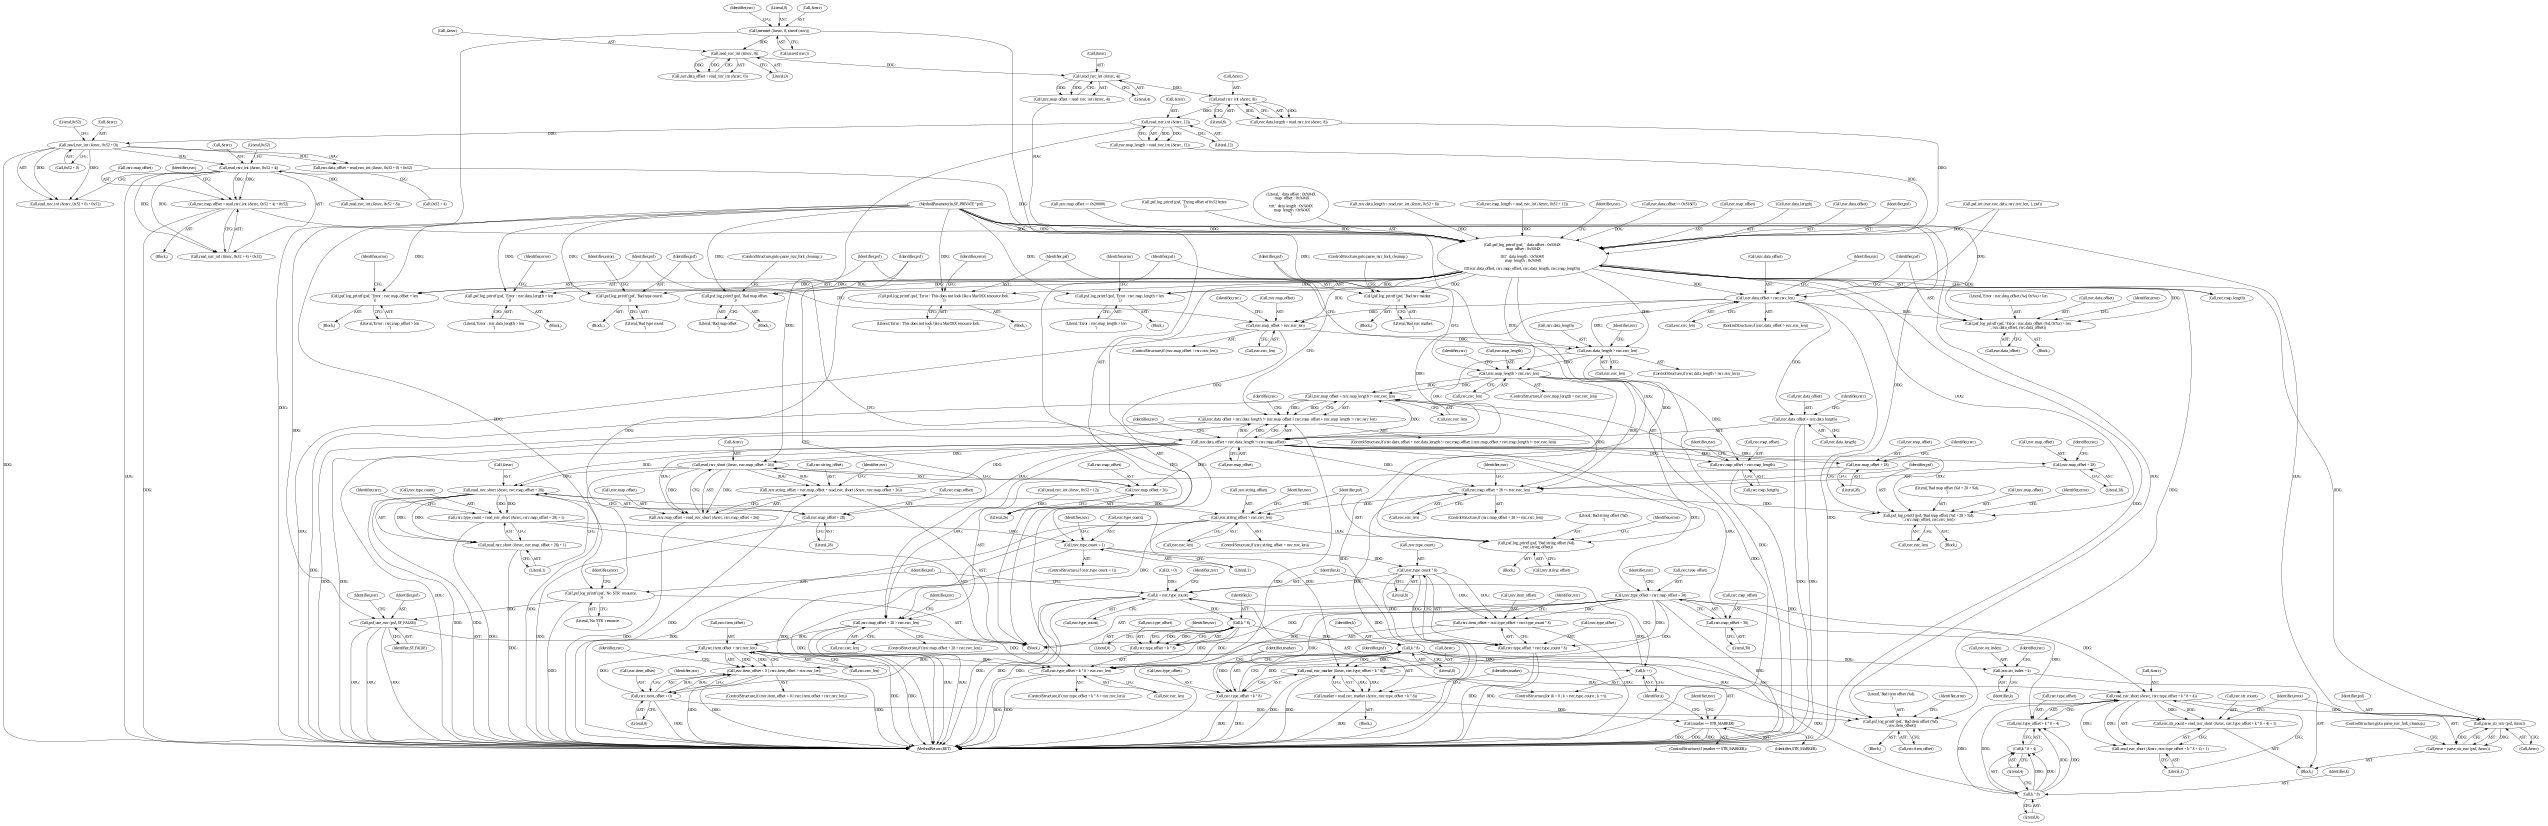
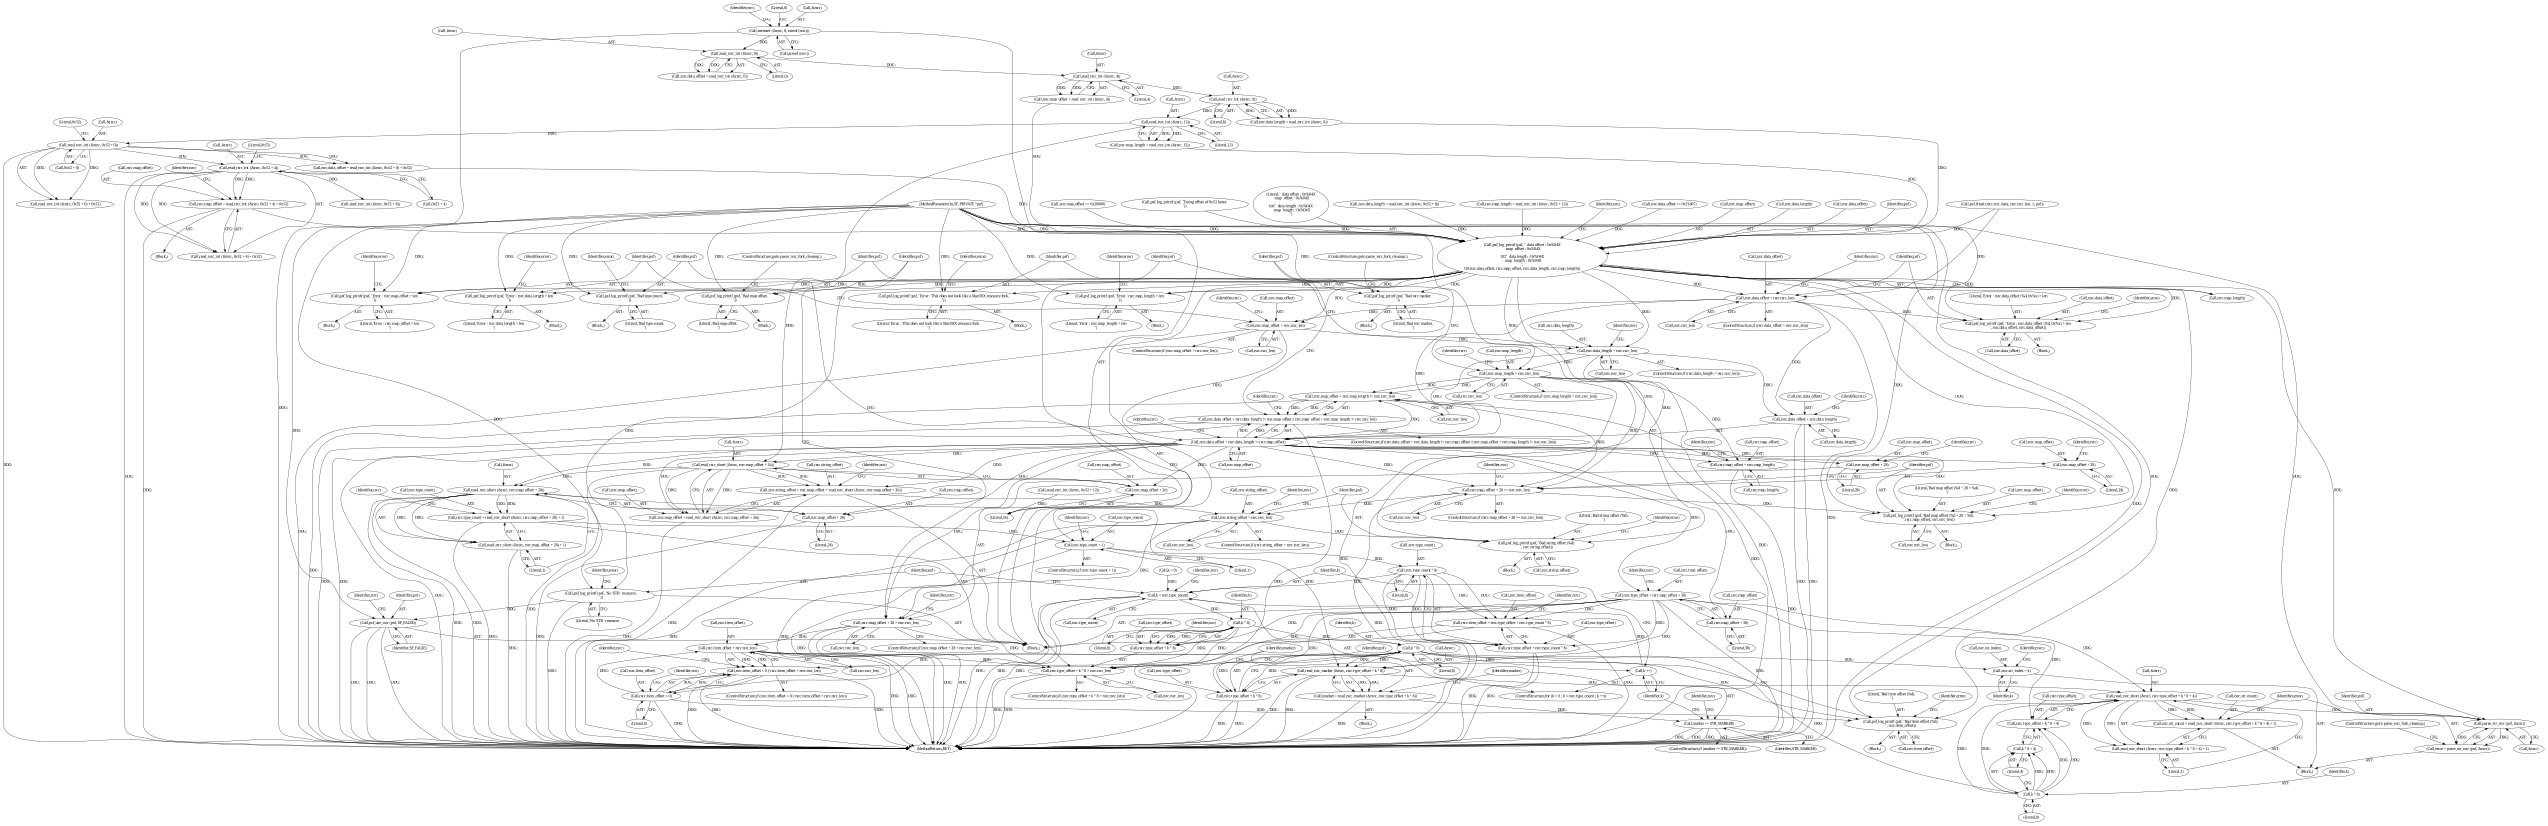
edge "(Call,read_rsrc_int (&rsrc, 0x52 + 4))" -> "(Call,read_rsrc_int (&rsrc, 0x52 + 0) + 0x52)": now "(Call,read_rsrc_int (&rsrc, 0x52 + 4))" -> "(Call,0x52 + 4)"
node "(Call,psf_int (rsrc.rsrc_data, rsrc.rsrc_len, 1, psf))": label "(Call,psf_int (rsrc.rsrc_data, rsrc.rsrc_len, 1, psf))" -> "(Call,psf_fread (rsrc.rsrc_data, rsrc.rsrc_len, 1, psf))"
edge "(Call,rsrc.data_length > rsrc.rsrc_len)" -> "(Call,rsrc.data_offset > rsrc.rsrc_len)": now "(Call,rsrc.data_length > rsrc.rsrc_len)" -> "(Call,rsrc.data_offset + rsrc.data_length)"
